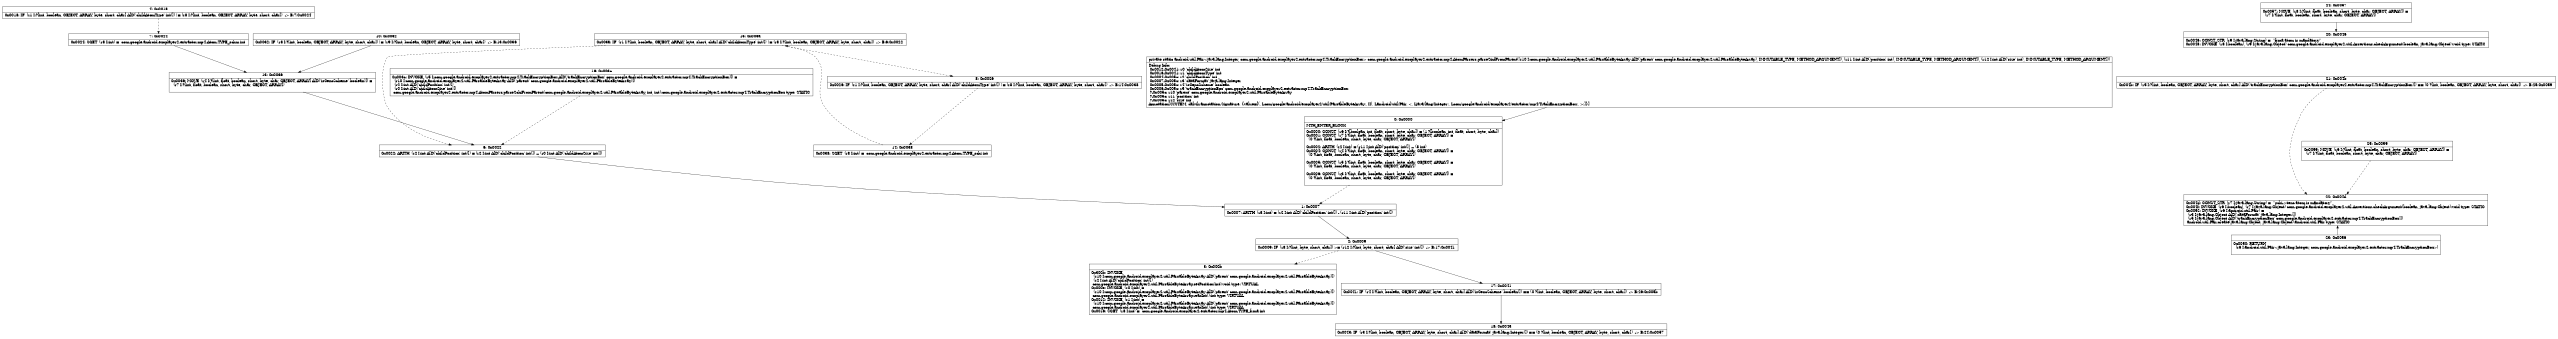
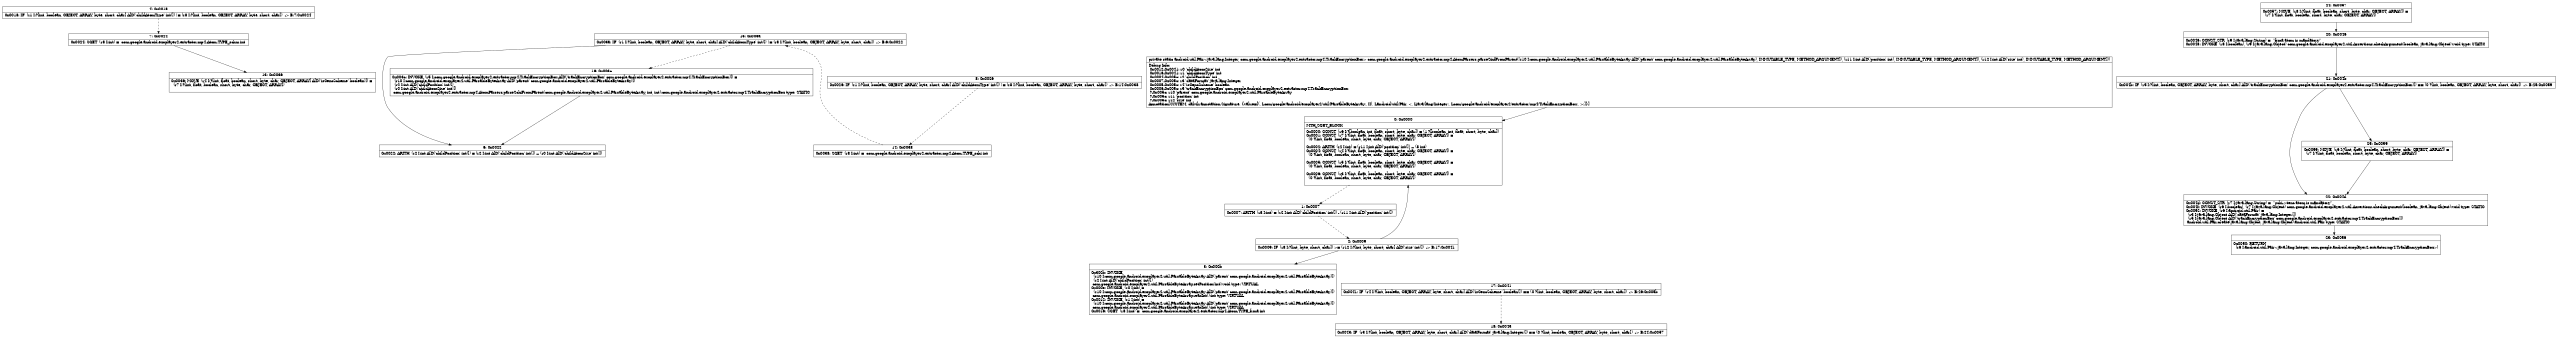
node "10: 0x0032": removed
edge "15: 0x003a" -> "6: 0x0022": style dashed -> solid
edge "15: 0x003a" -> "8: 0x0026": now "15: 0x003a" -> "16: 0x003c"
edge "20: 0x0046" -> "21: 0x004b": added
edge "21: 0x004b" -> "25: 0x0059": added
edge "13: 0x0036" -> "6: 0x0022": removed
edge "16: 0x003c" -> "6: 0x0022": style dashed -> solid
node "0: 0x0000": text "MTH_ENTER_BLOCK" -> "MTH_SGET_BLOCK"
edge "21: 0x004b" -> "22: 0x004d": style dashed -> solid
edge "25: 0x0059" -> "22: 0x004d": style dashed -> solid
edge "6: 0x0022" -> "1: 0x0007": removed
edge "1: 0x0007" -> "2: 0x0009": style solid -> dashed
edge "23: 0x0056" -> "22: 0x004d": reversed
edge "2: 0x0009" -> "3: 0x000b": style dashed -> solid
edge "2: 0x0009" -> "17: 0x0041": now "2: 0x0009" -> "0: 0x0000"
edge "17: 0x0041" -> "18: 0x0043": style solid -> dashed
